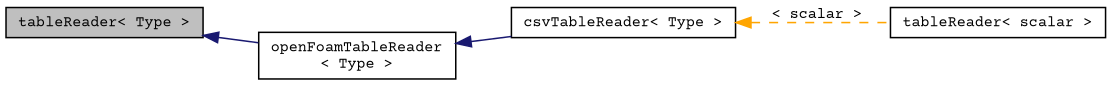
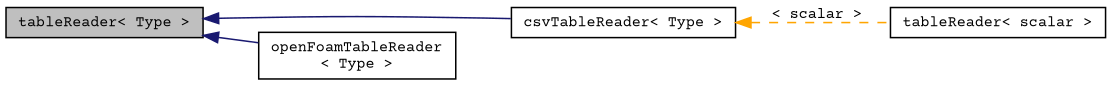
edge "csvTableReader< Type >" -> "openFoamTableReader < Type >": now "csvTableReader< Type >" -> "tableReader< Type >"
